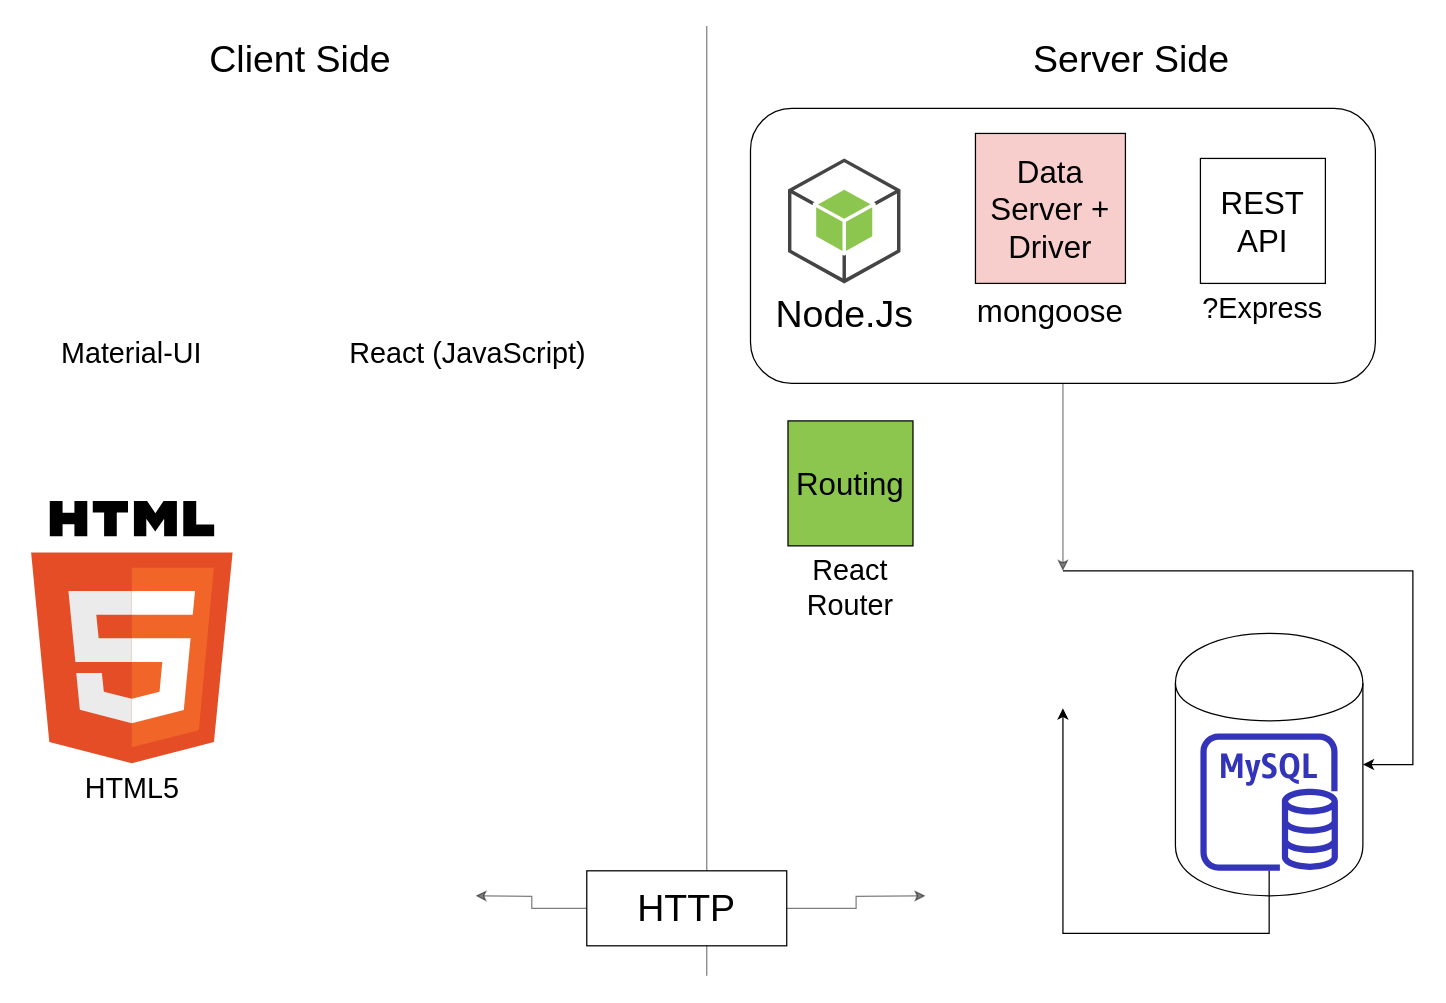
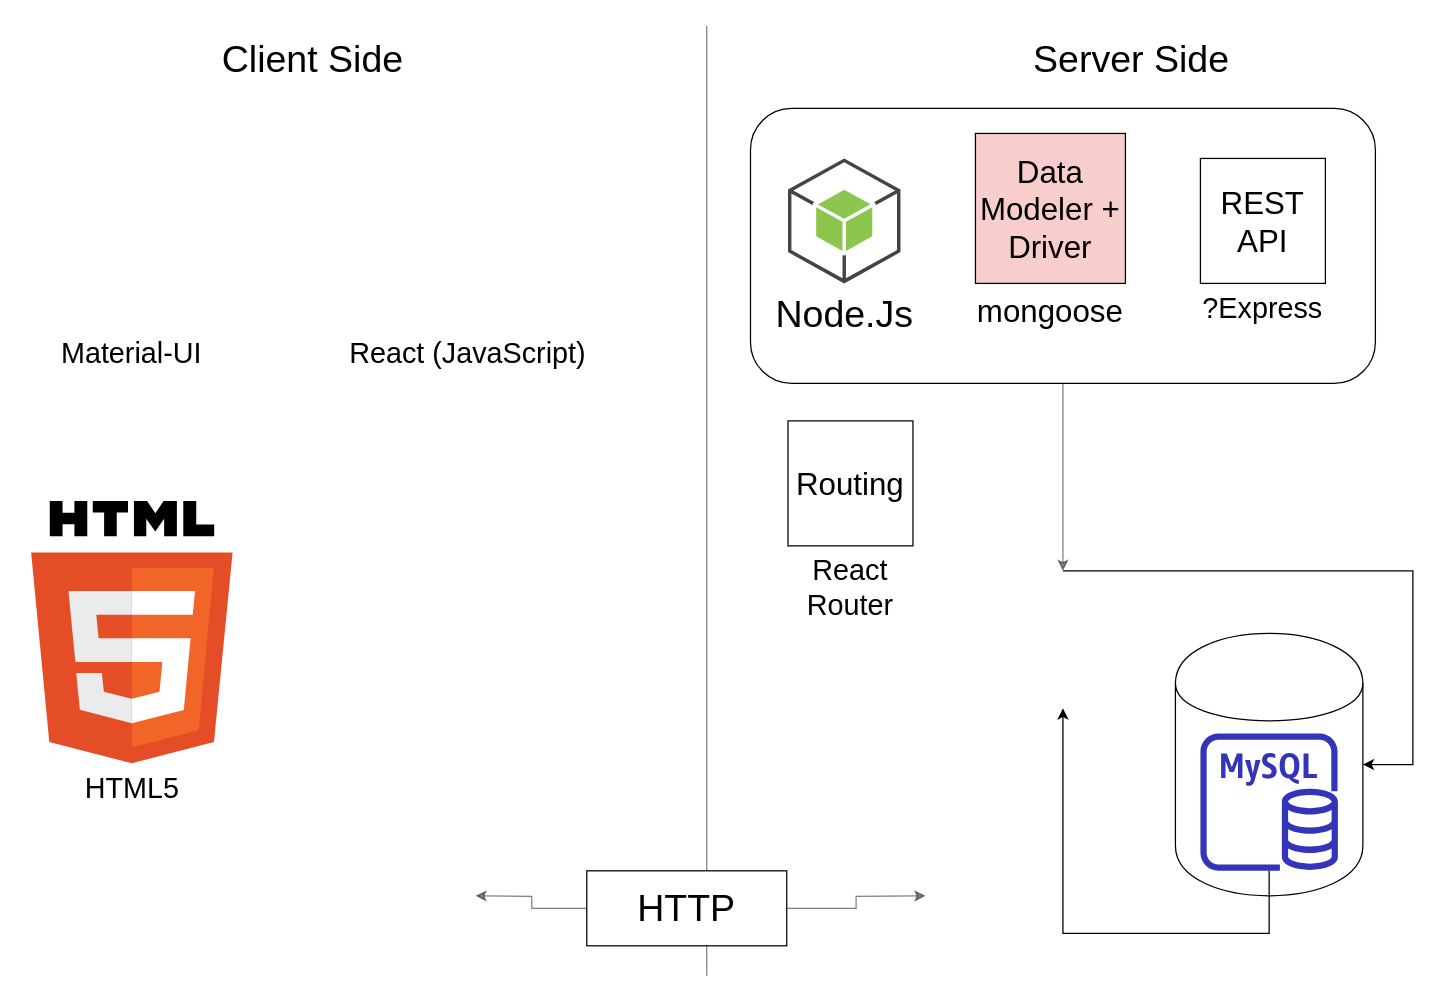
node "Client Side": moved (301, 58) -> (313, 58)
node "Data Server + Driver": label "Data Server + Driver" -> "Data Modeler + Driver"
node "React Router": fillcolor #8cc64f -> #ffffff
